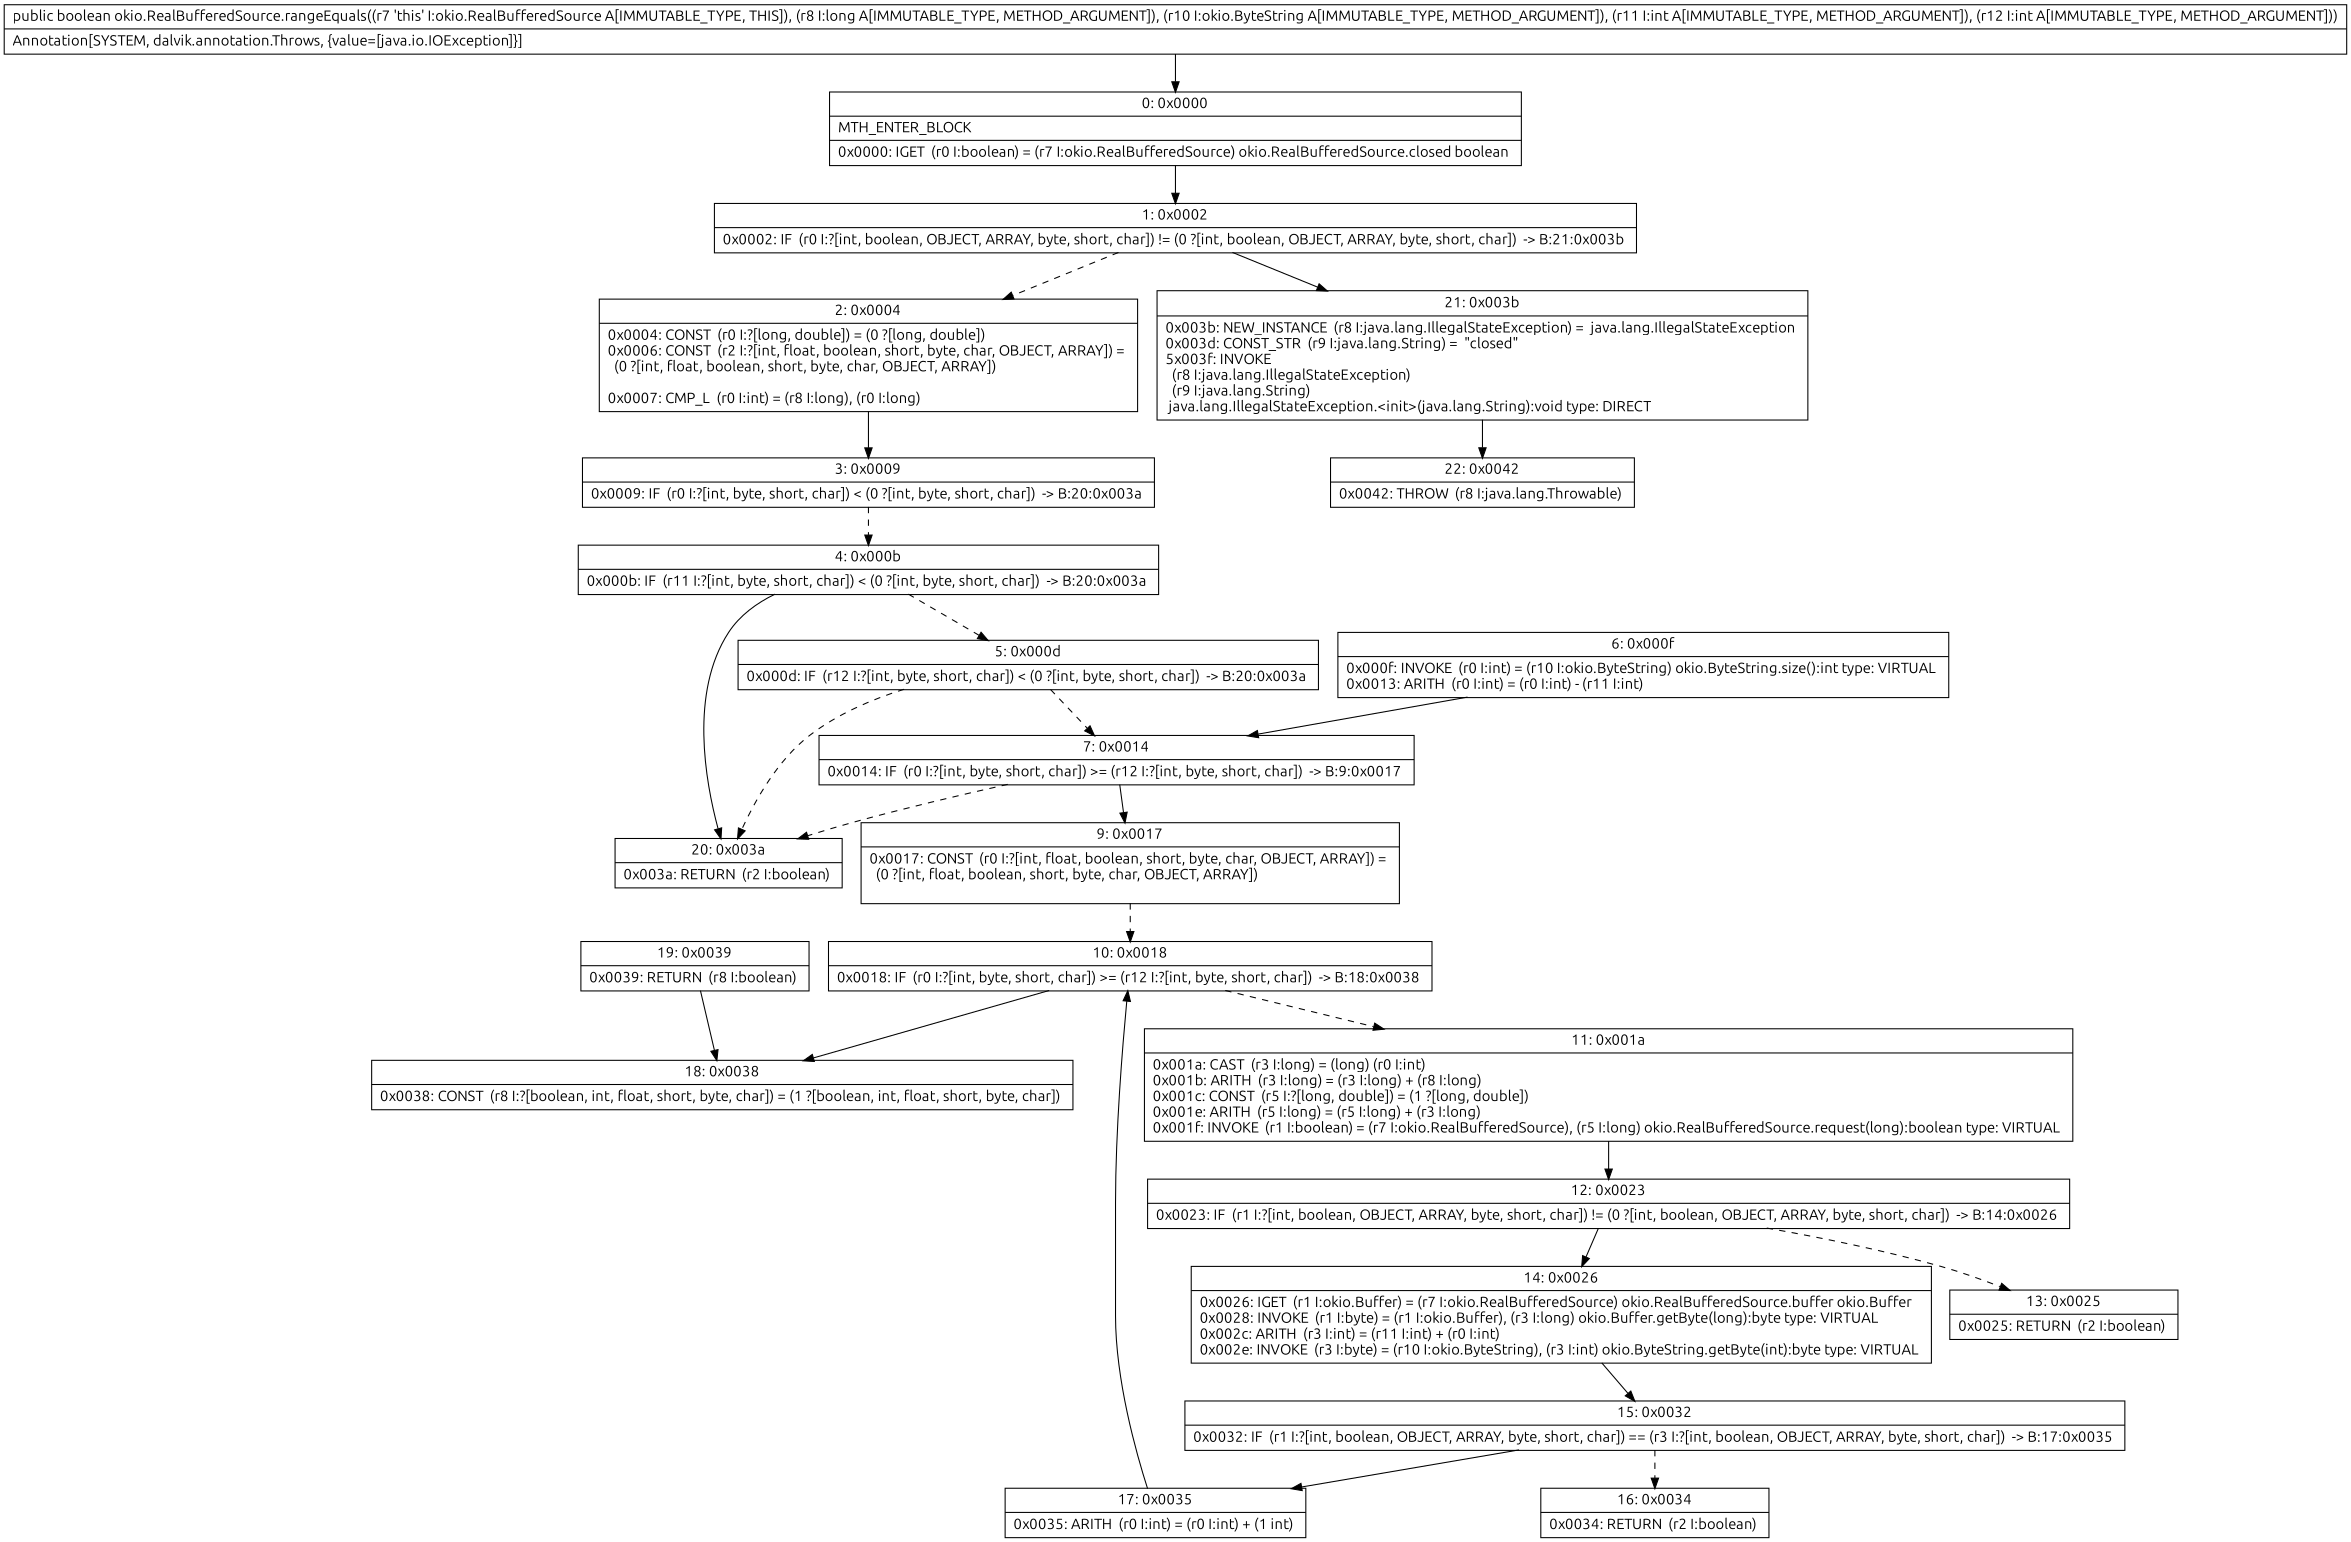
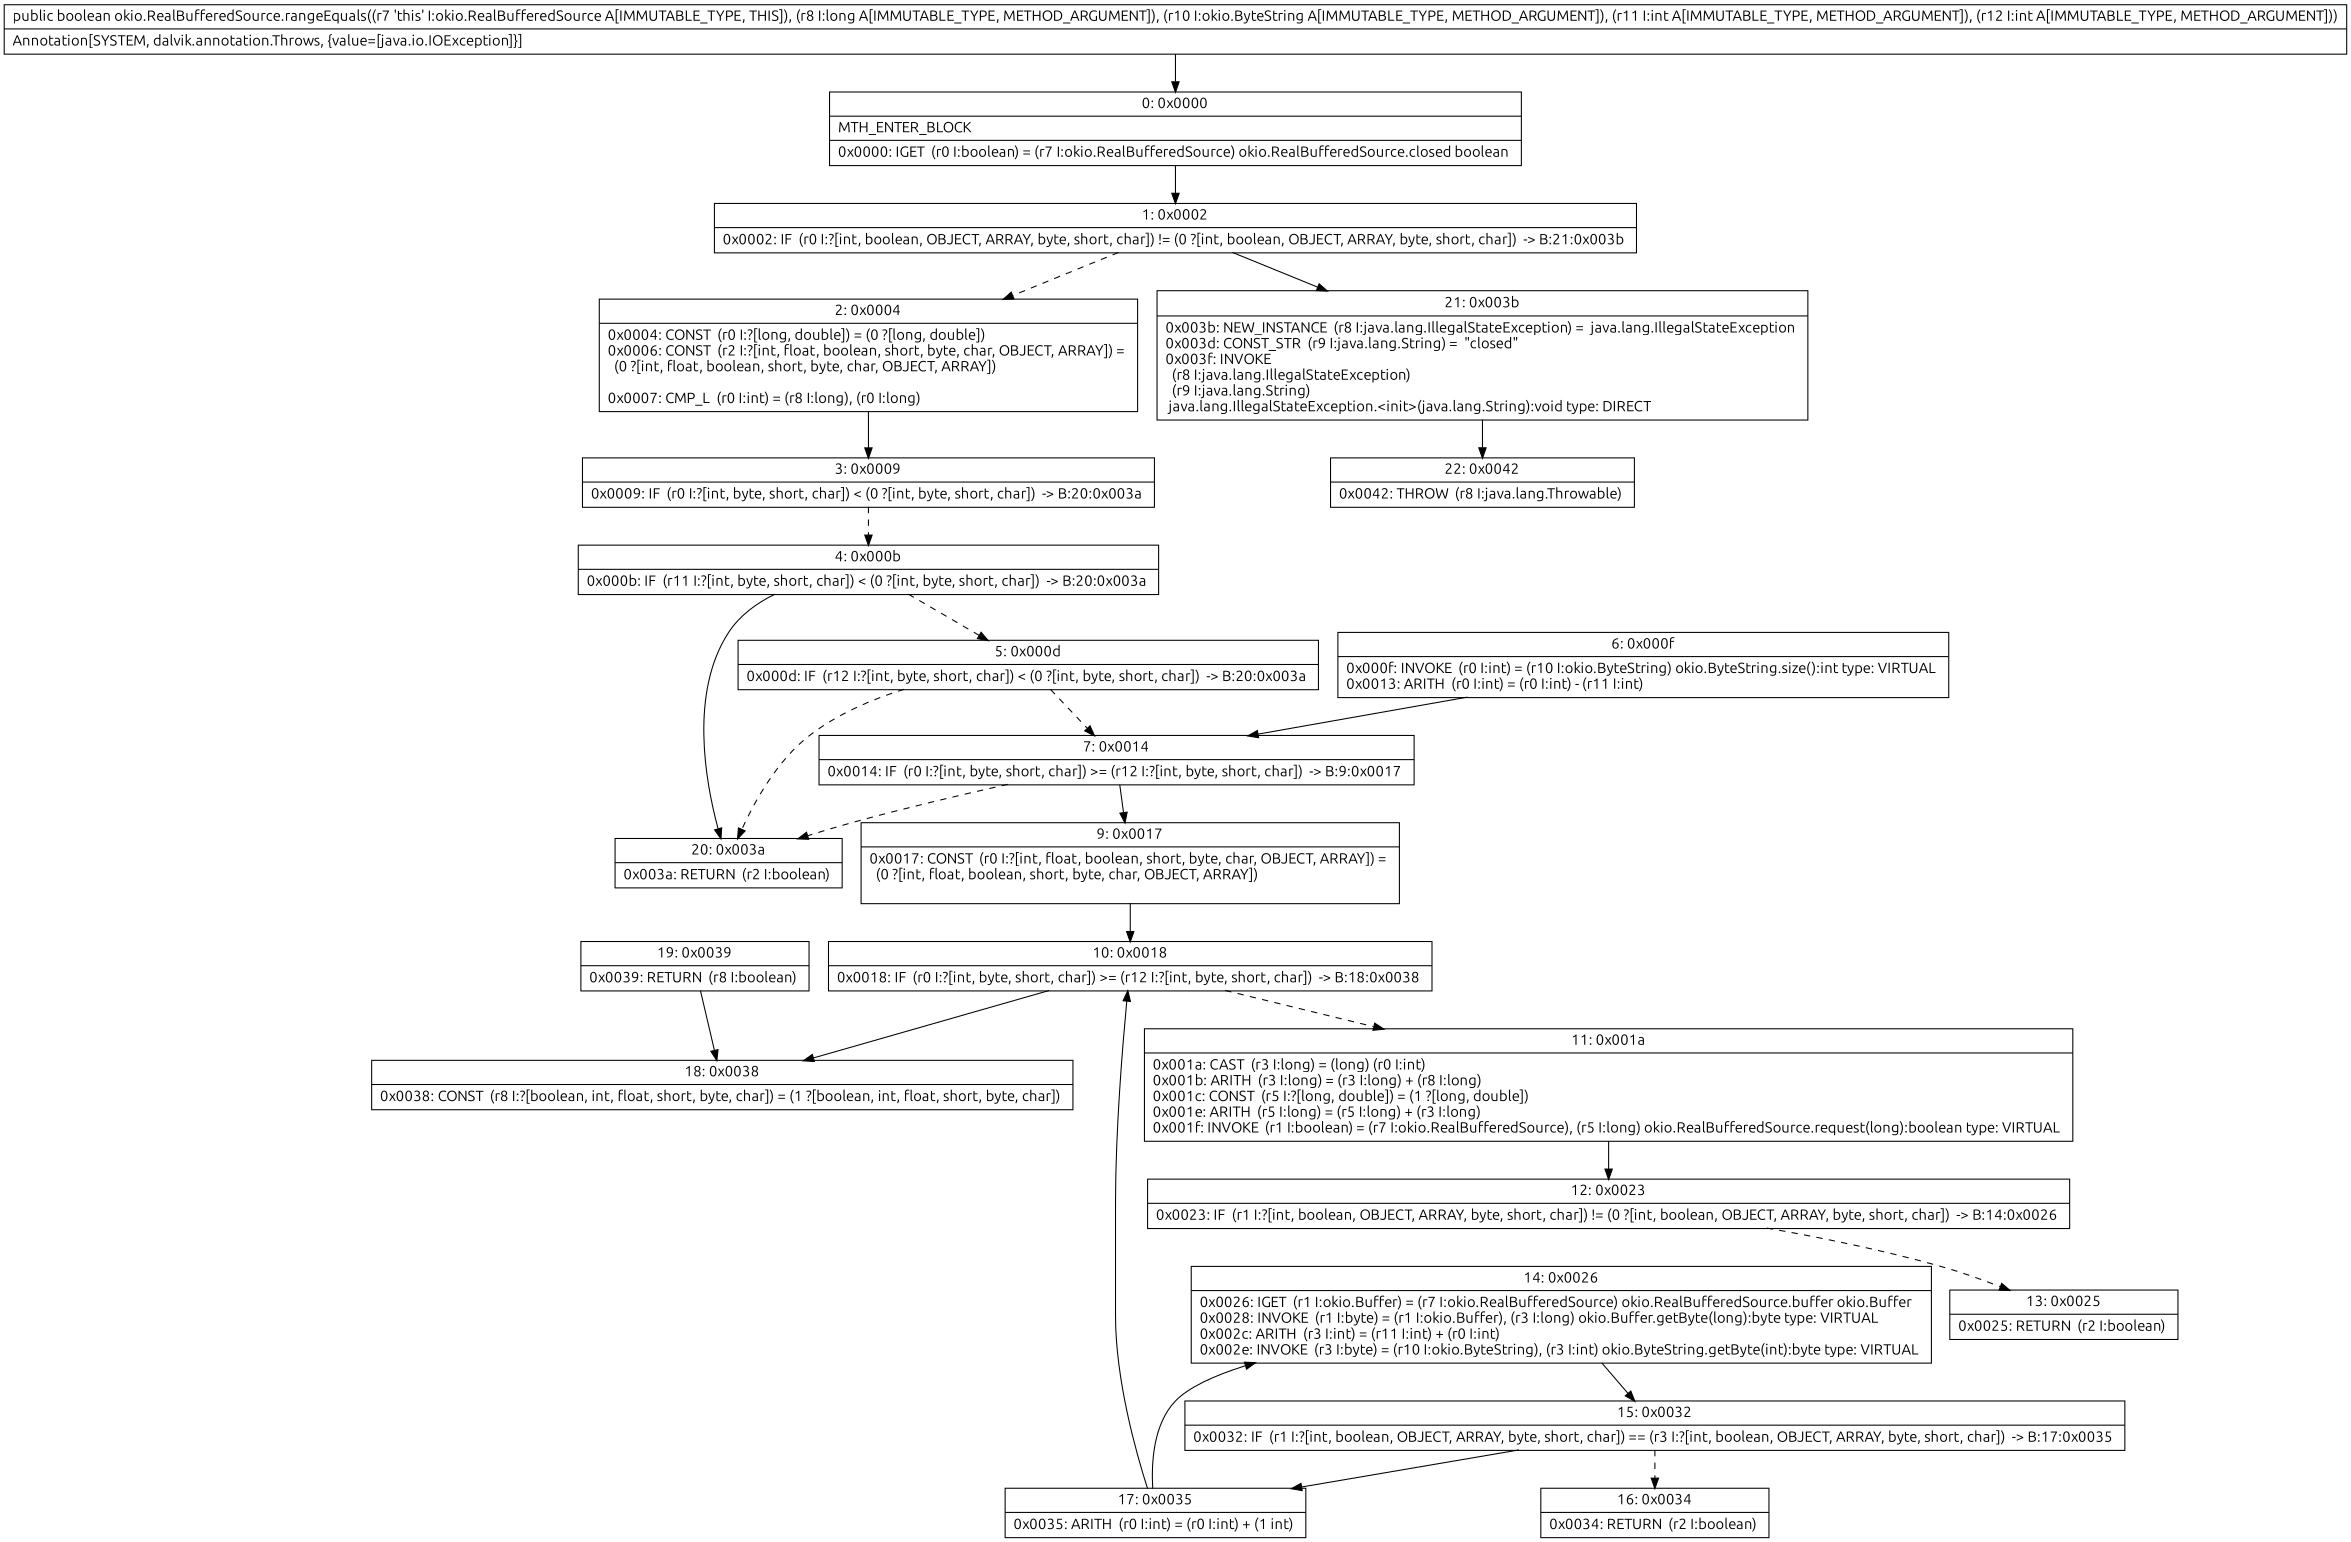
node "21: 0x003b": text "5x003f: INVOKE" -> "0x003f: INVOKE"
edge "9: 0x0017" -> "10: 0x0018": style dashed -> solid
edge "12: 0x0023" -> "14: 0x0026": now "17: 0x0035" -> "14: 0x0026"
